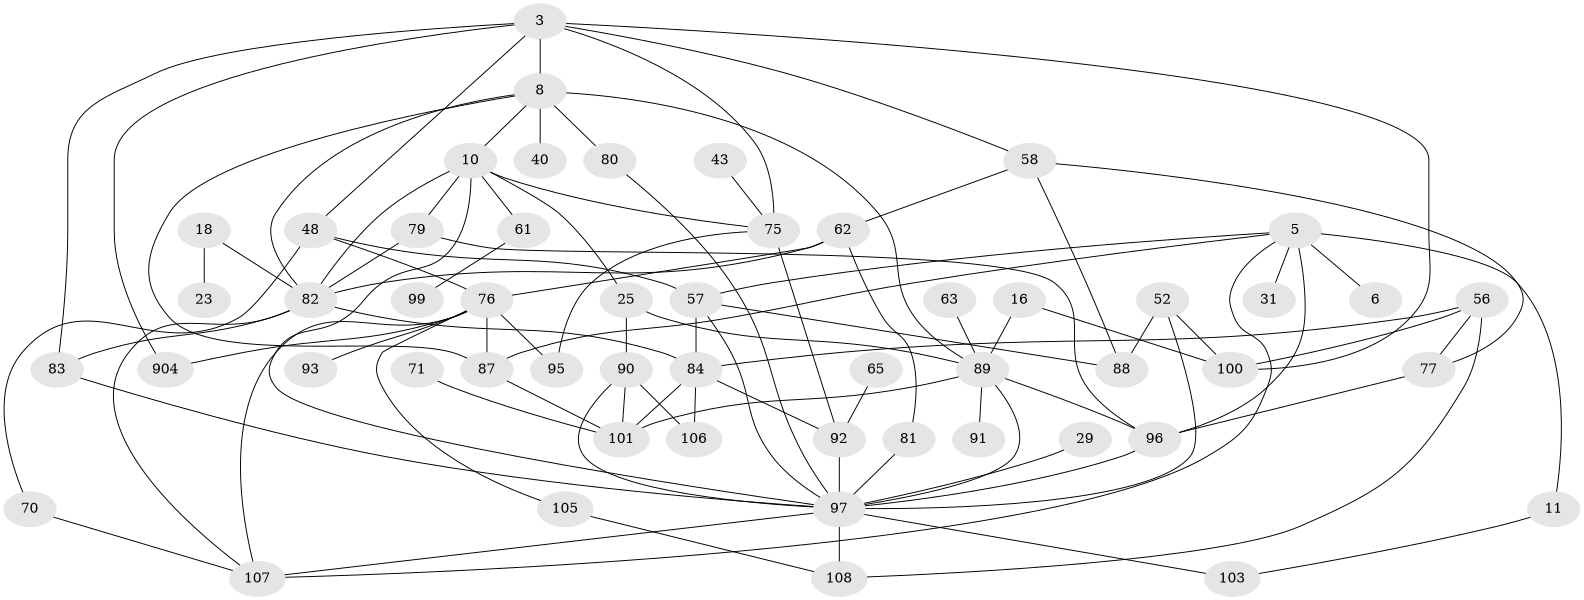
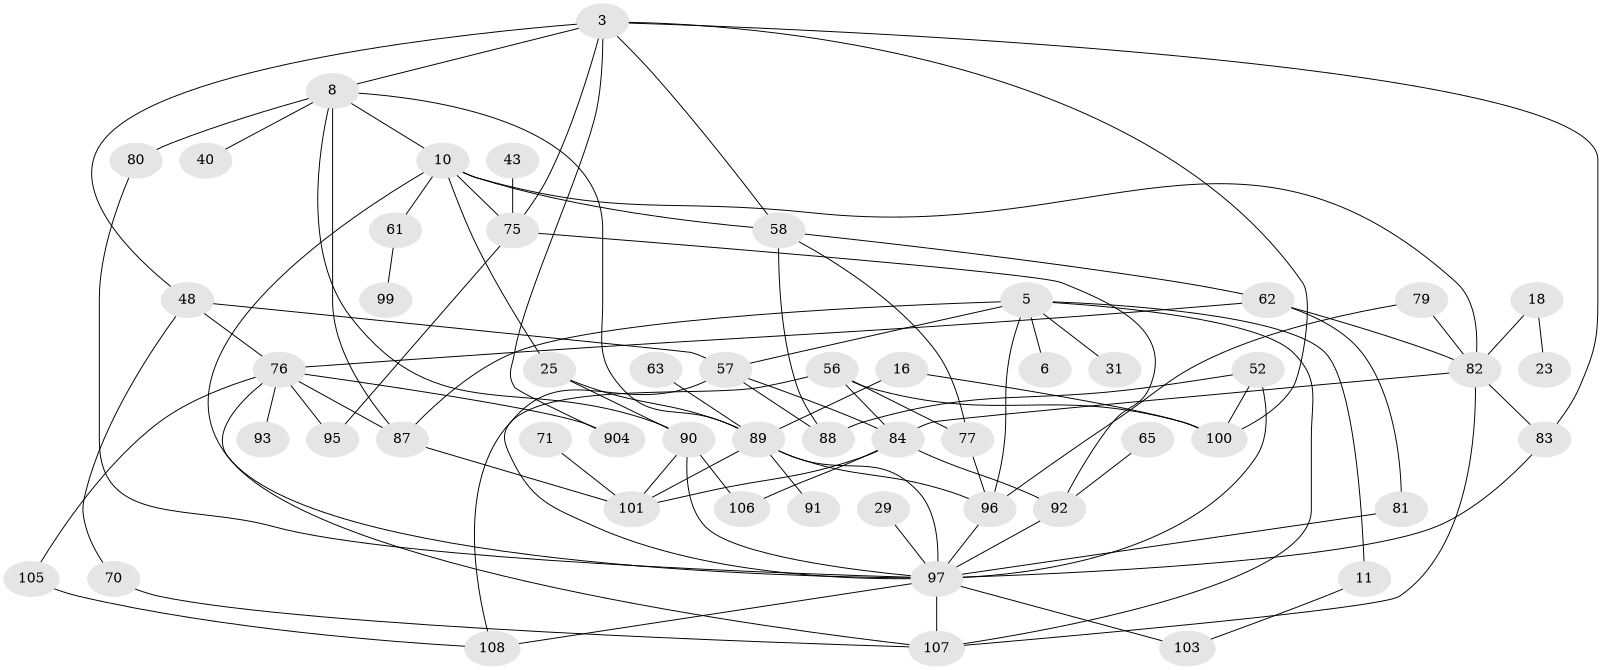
edge "8" -- "82": now "8" -- "90"
edge "10" -- "79": now "10" -- "58"
